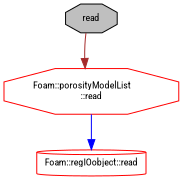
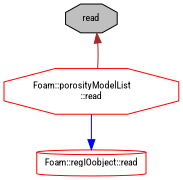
edge "read" -> "Foam::porosityModelList ::read": reversed
